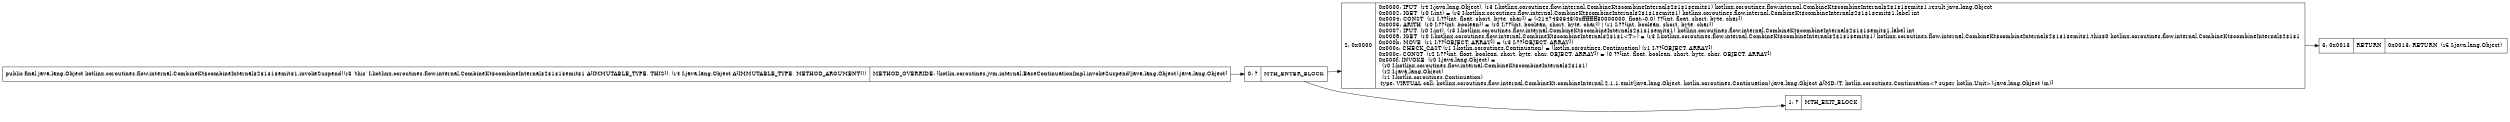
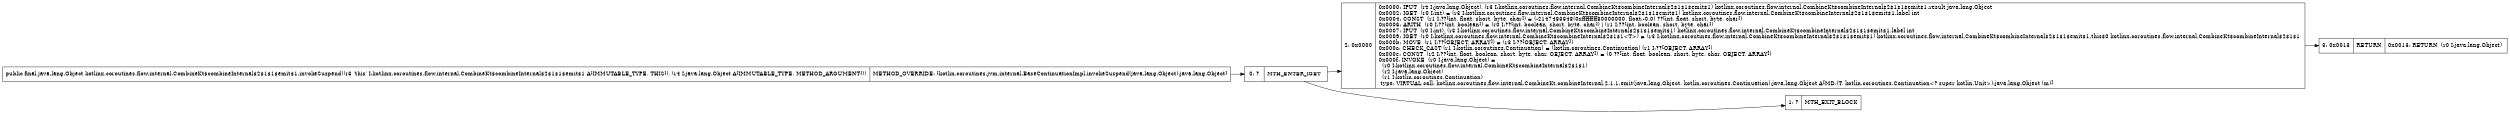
node "3: 0x0013": text "0x0013: RETURN  (r5 I:java.lang.Object)" -> "0x0013: RETURN  (r0 I:java.lang.Object)"
node "0: ?": text "MTH_ENTER_BLOCK" -> "MTH_ENTER_IGET"
